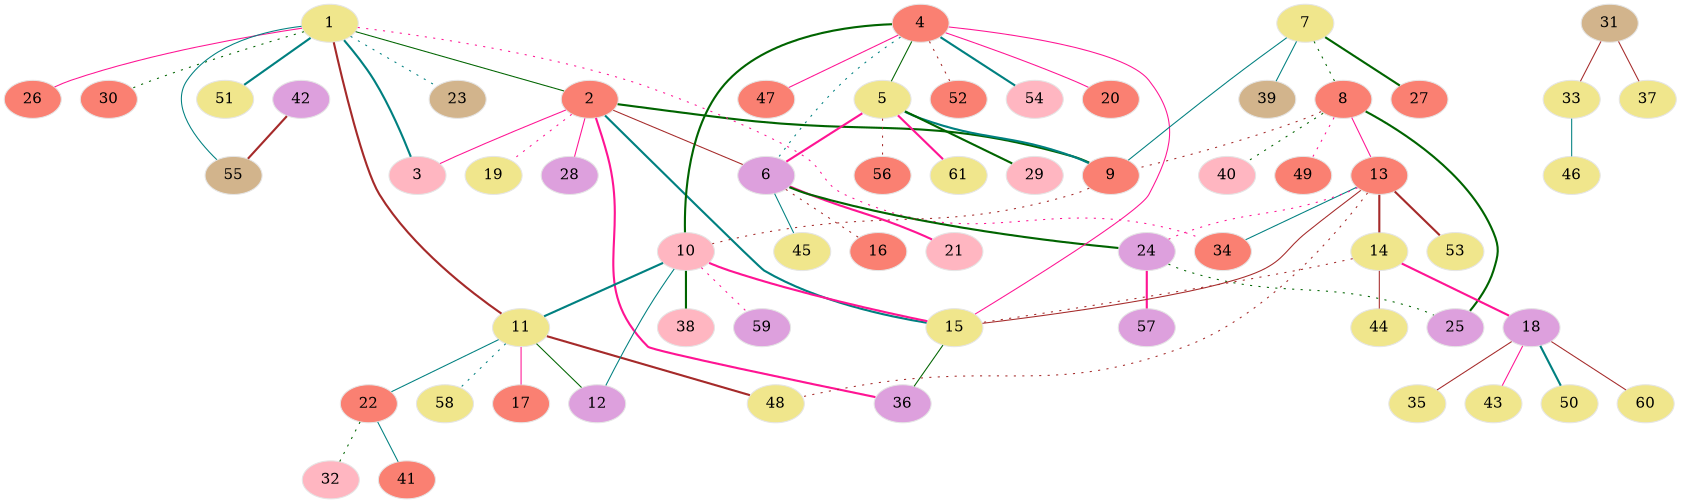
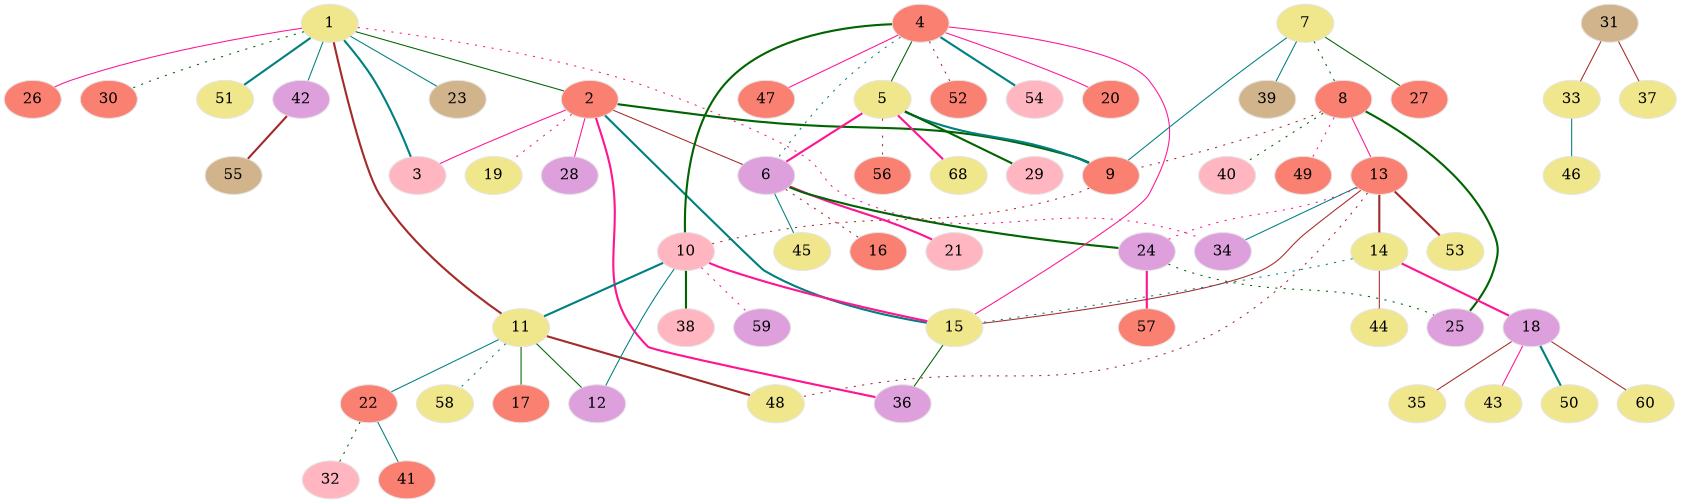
edge "1" -- "23": style dotted -> solid
edge "7" -- "27": style bold -> solid
edge "1" -- "55": now "1" -- "42"
node "61": label "61" -> "68"
node "34": fillcolor salmon -> plum
edge "14" -- "15": color brown -> teal
node "57": fillcolor plum -> salmon
edge "11" -- "17": color deeppink -> darkgreen
